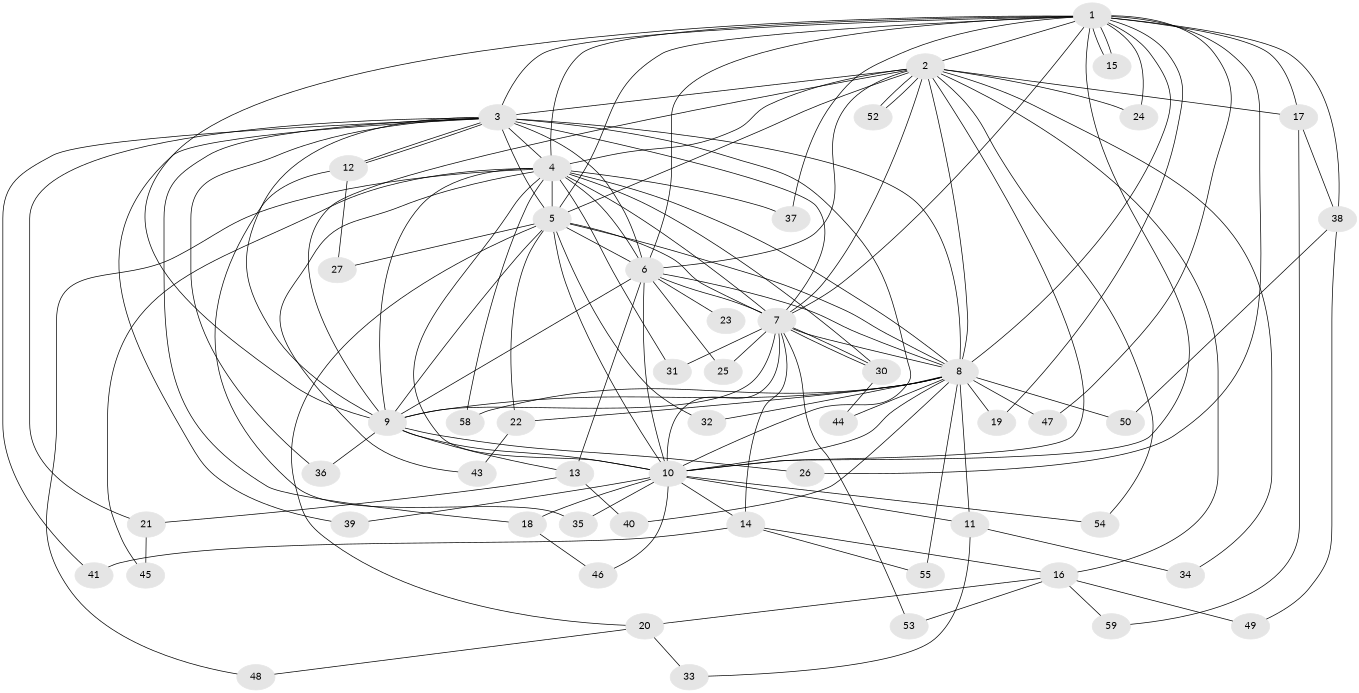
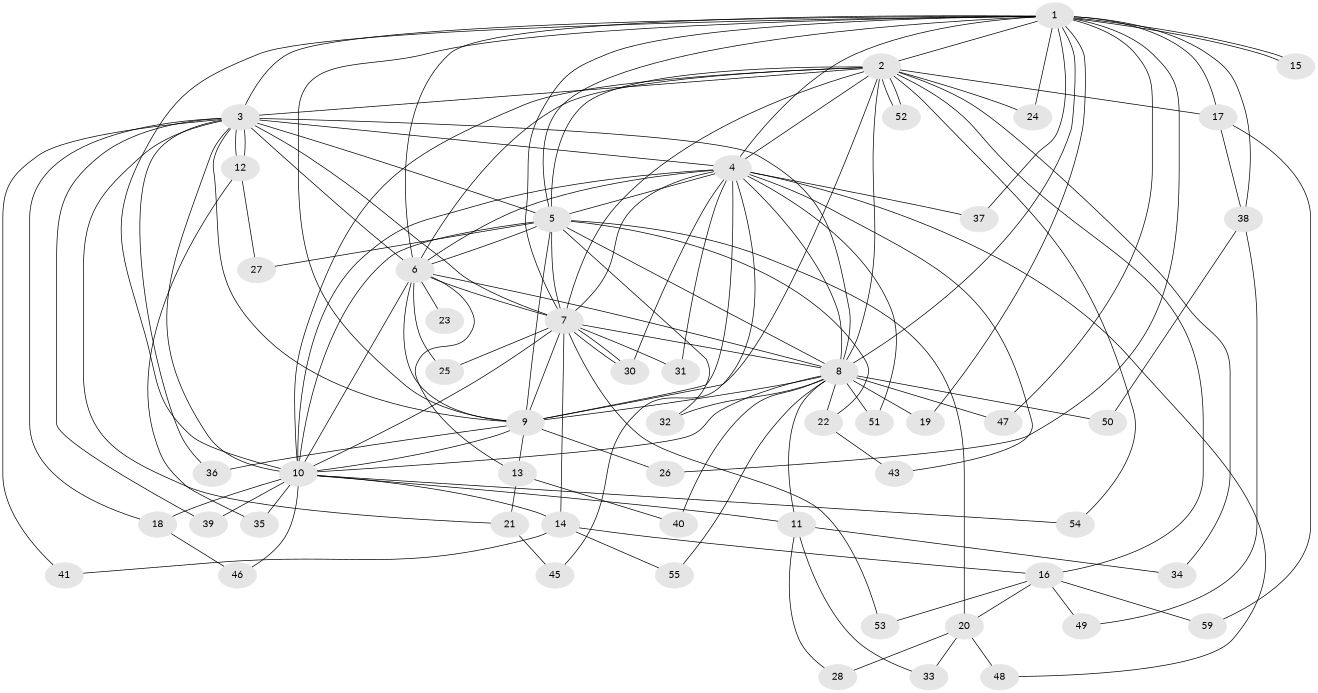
node "58": label "58" -> "51"
node "44": removed
node "28": added
